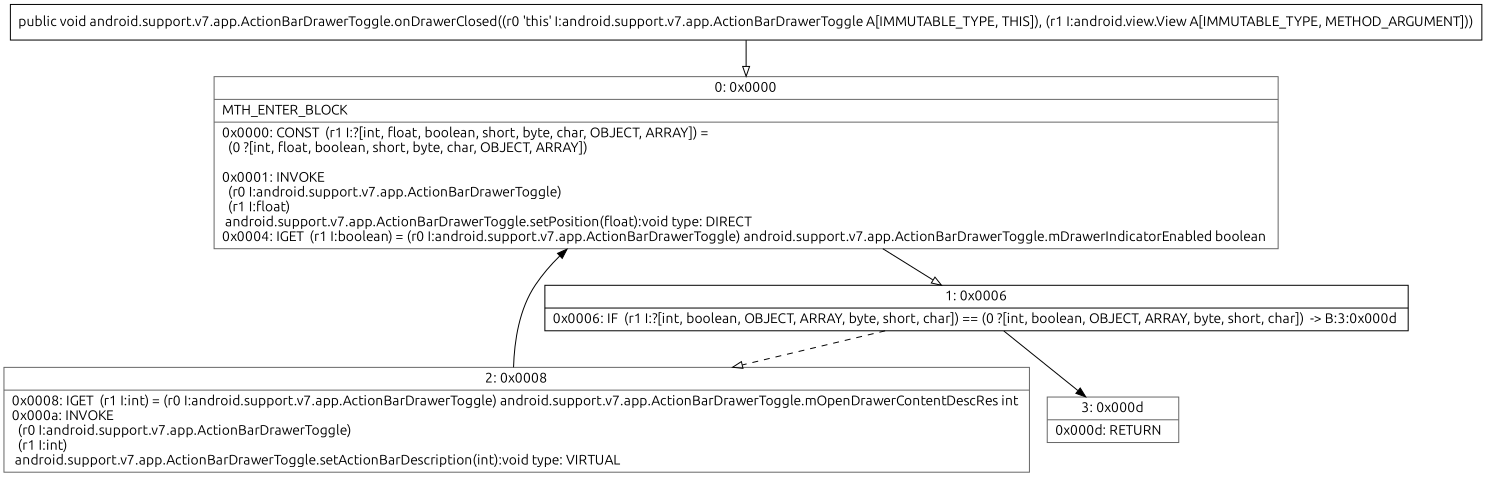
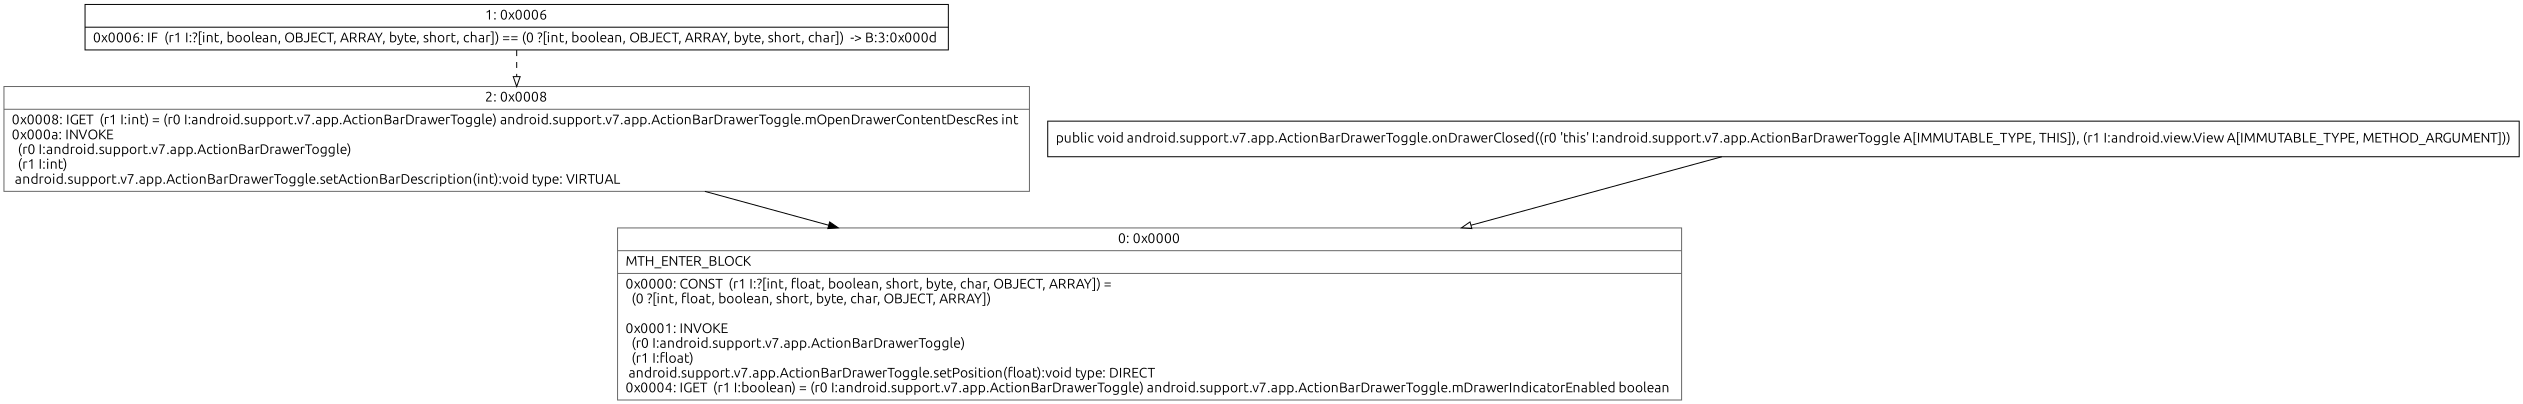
edge "0: 0x0000" -> "1: 0x0006": removed
node "3: 0x000d": removed
